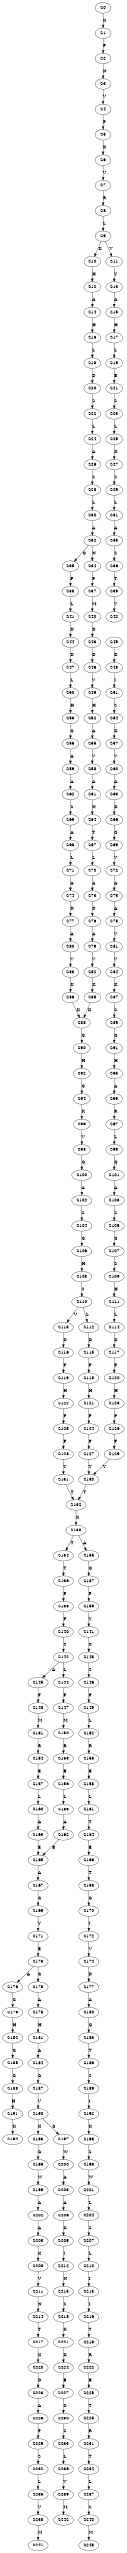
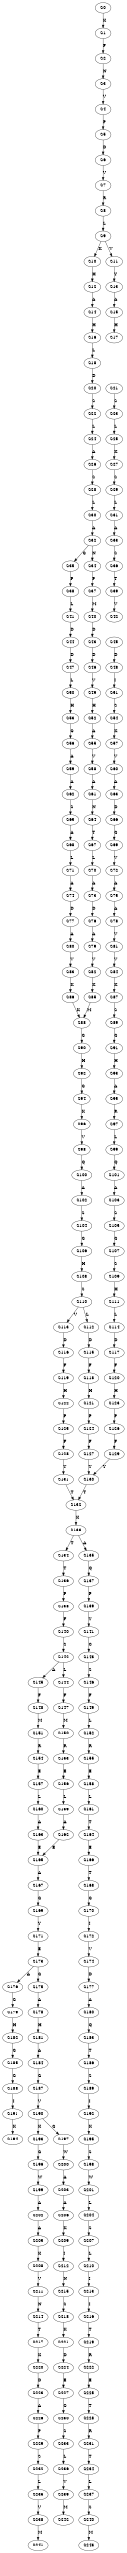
node "S19": removed
edge "S85" -> "S88": label "K" -> "M"
edge "S188" -> "S191": label "H" -> "I"
